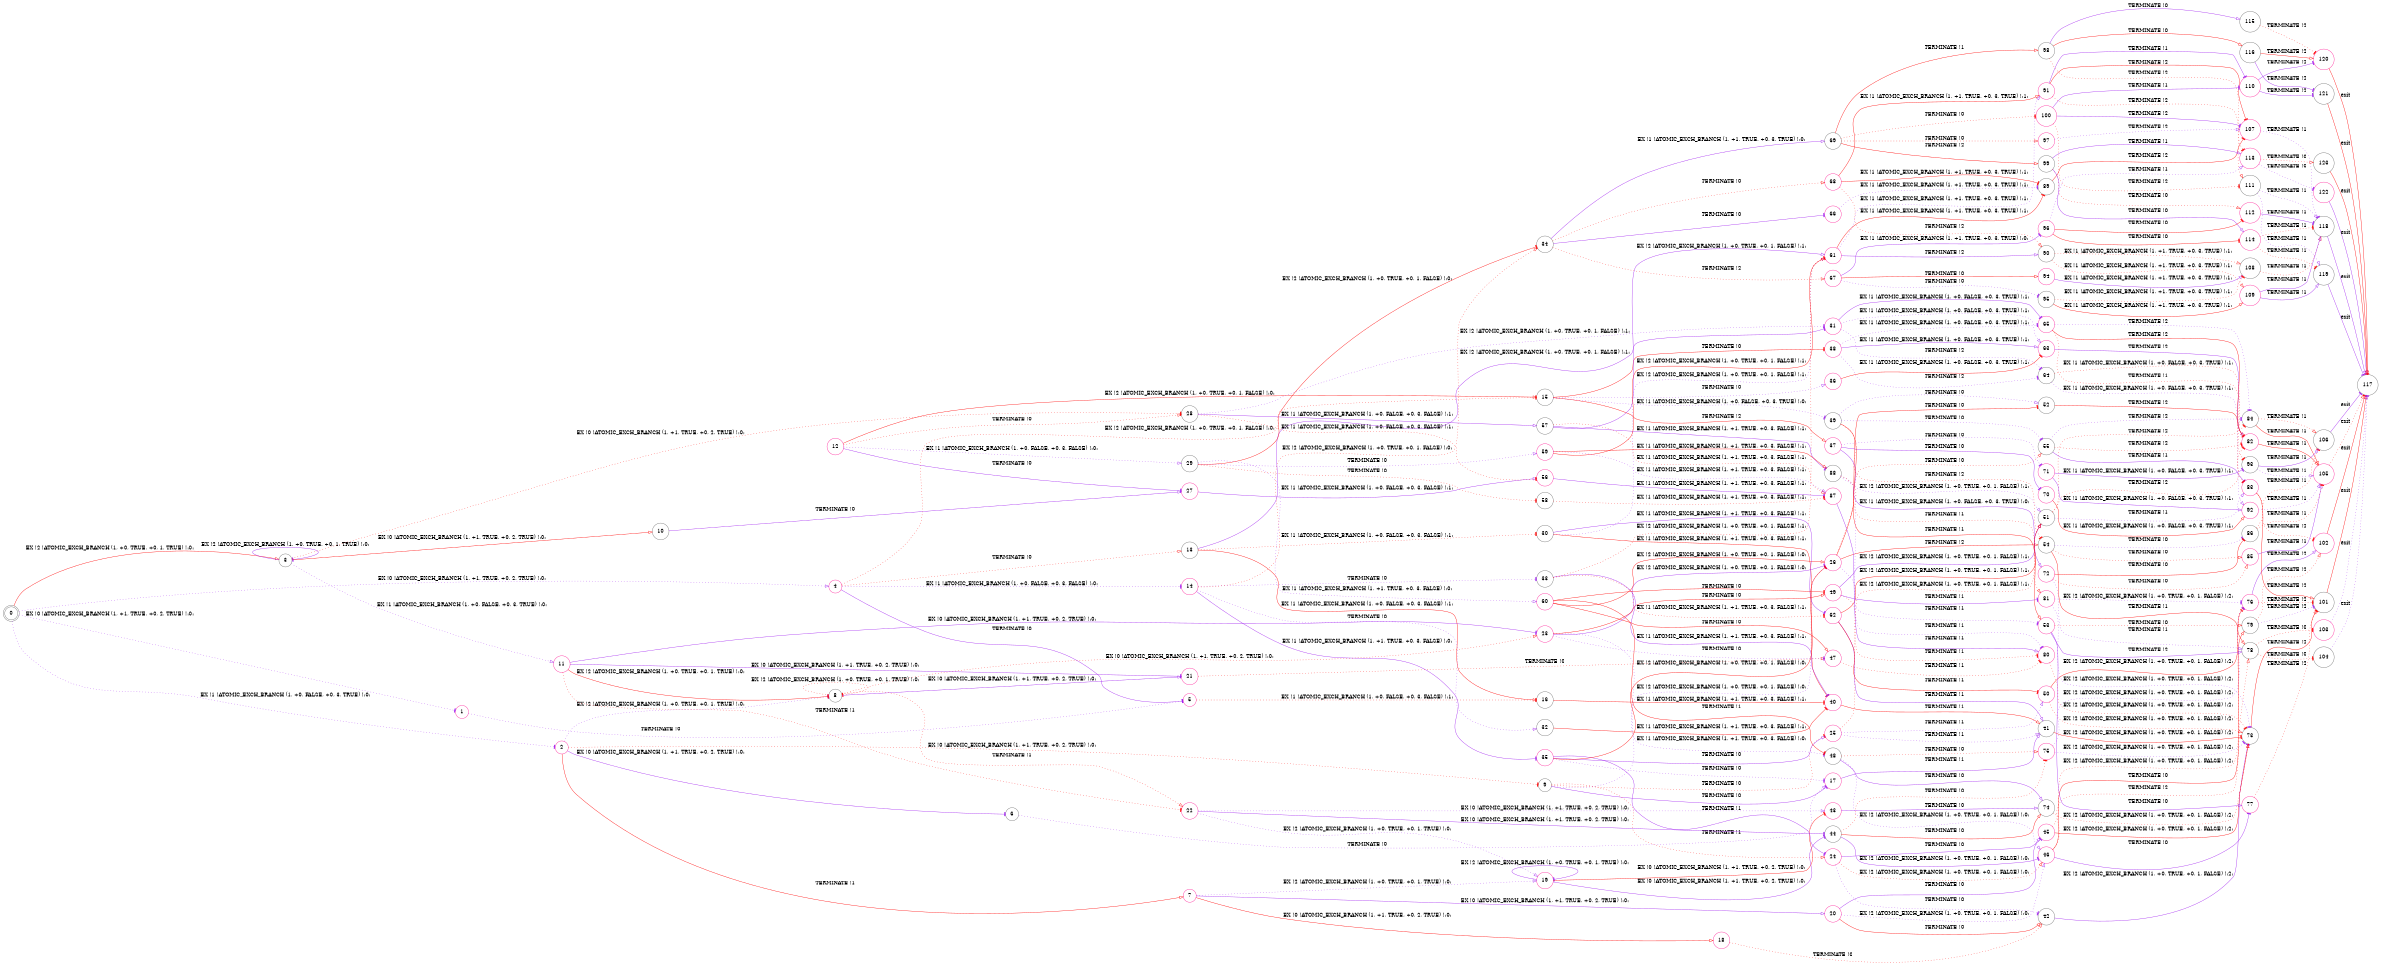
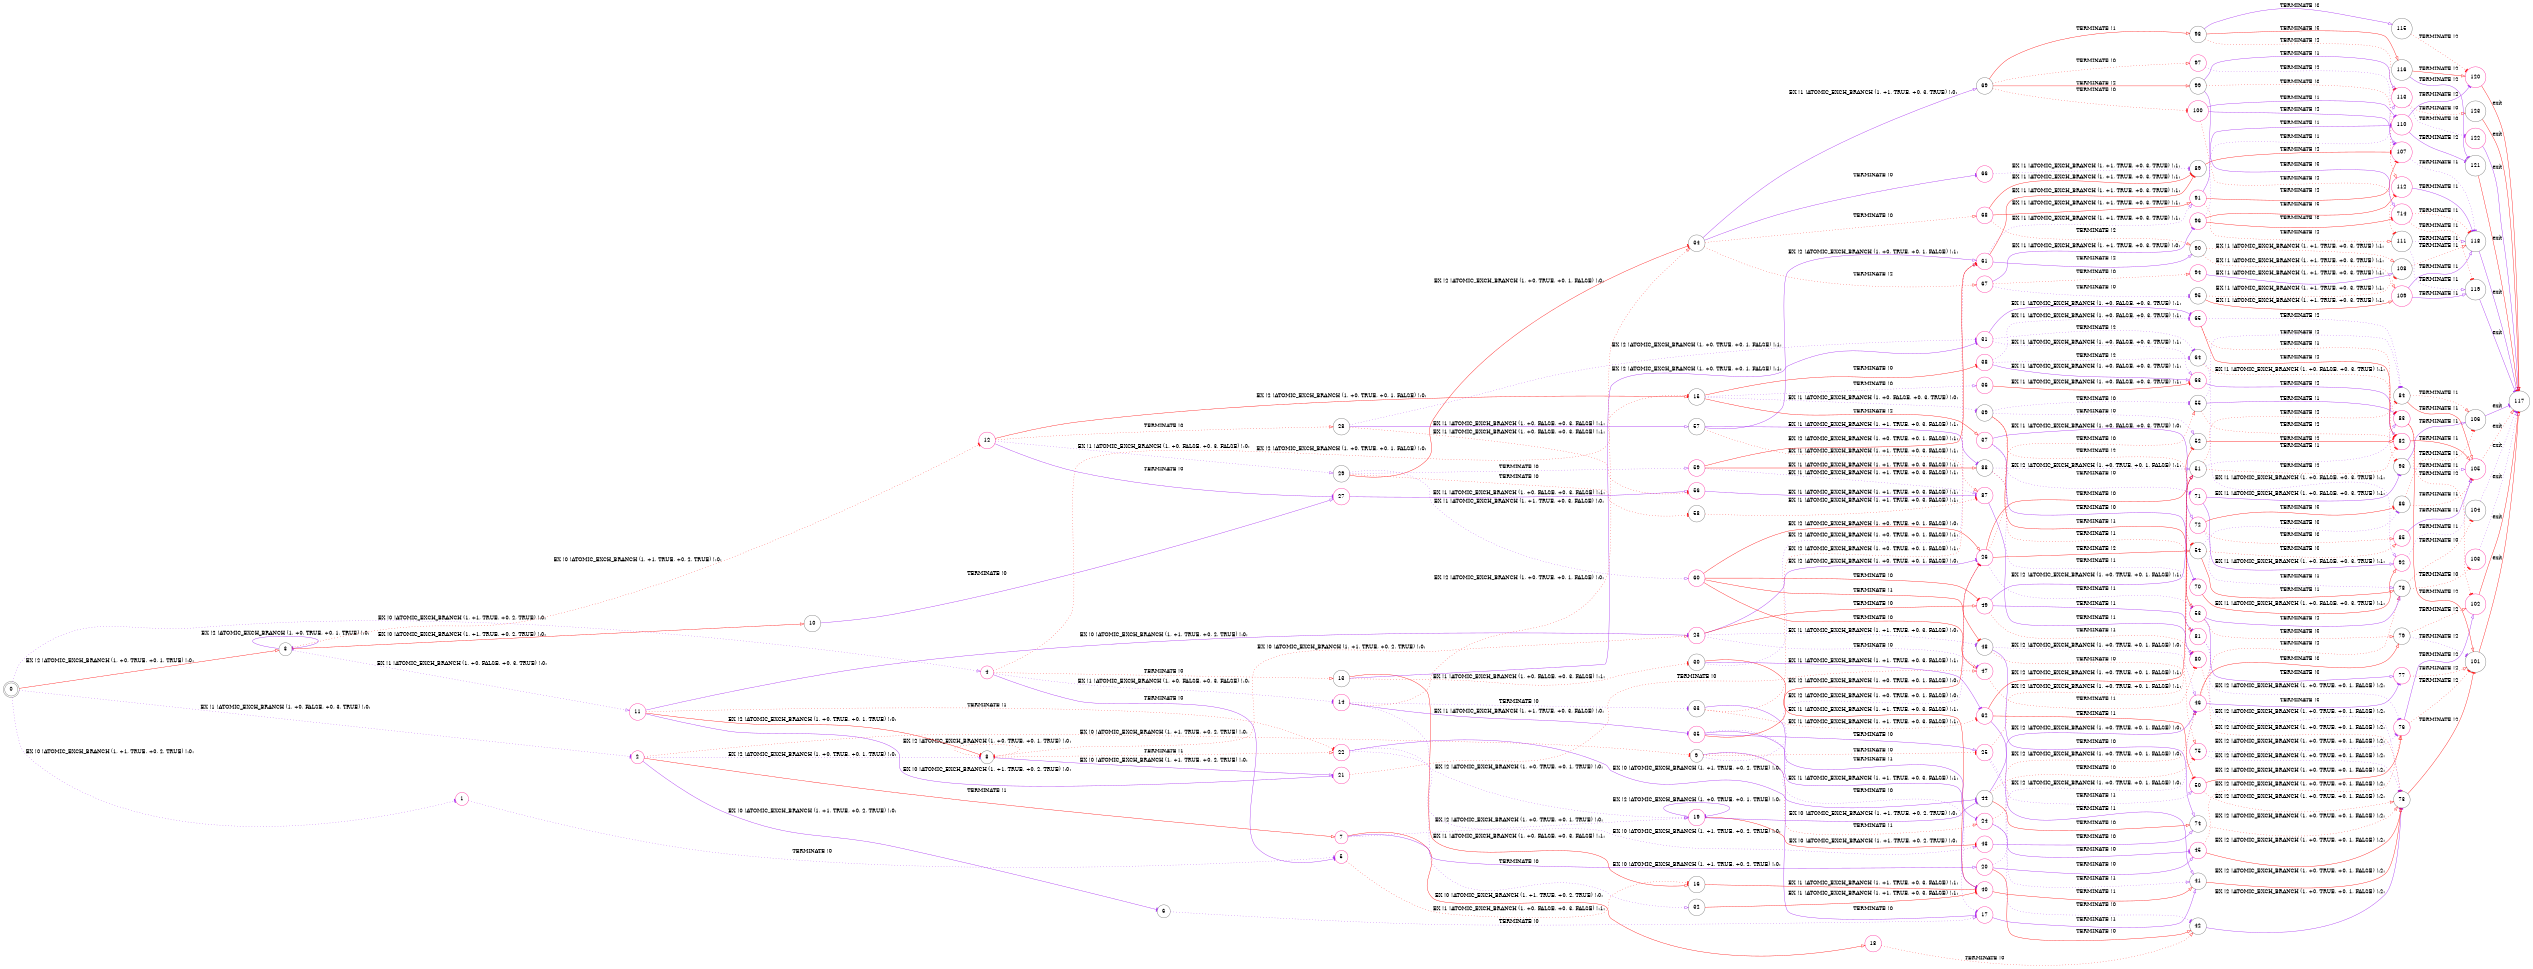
node "114": label "114" -> "714"
edge "67" -> "94": style solid -> dotted
edge "3" -> "28": now "3" -> "12"
